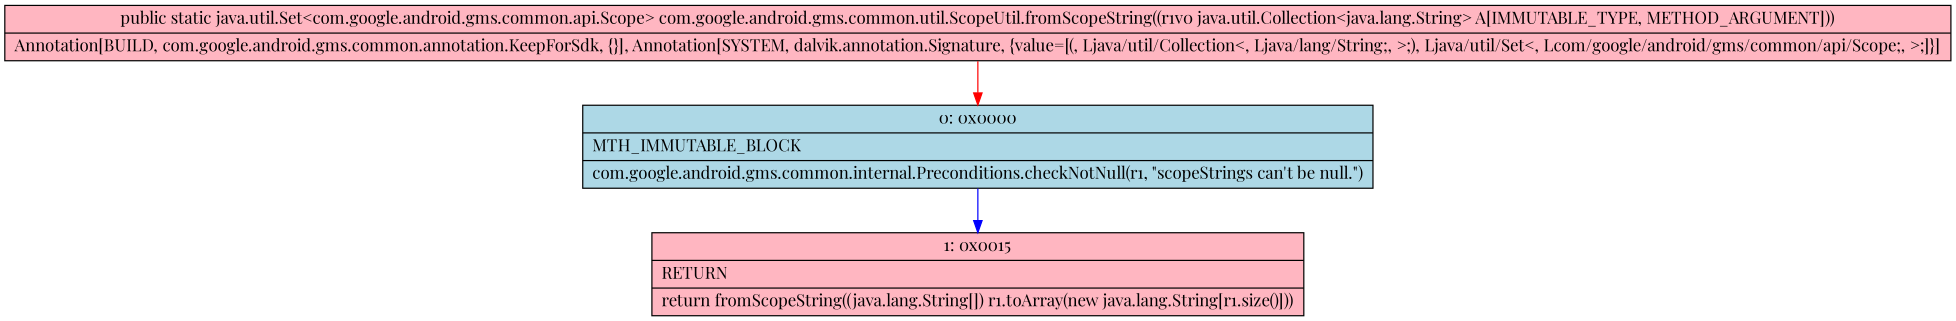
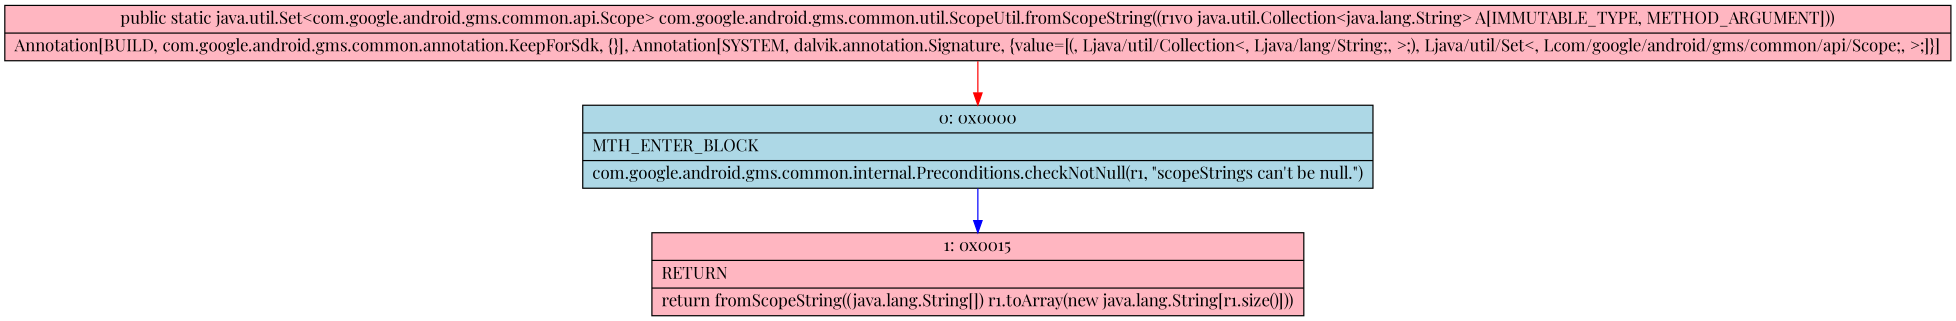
node "0: 0x0000": text "MTH_IMMUTABLE_BLOCK" -> "MTH_ENTER_BLOCK"
